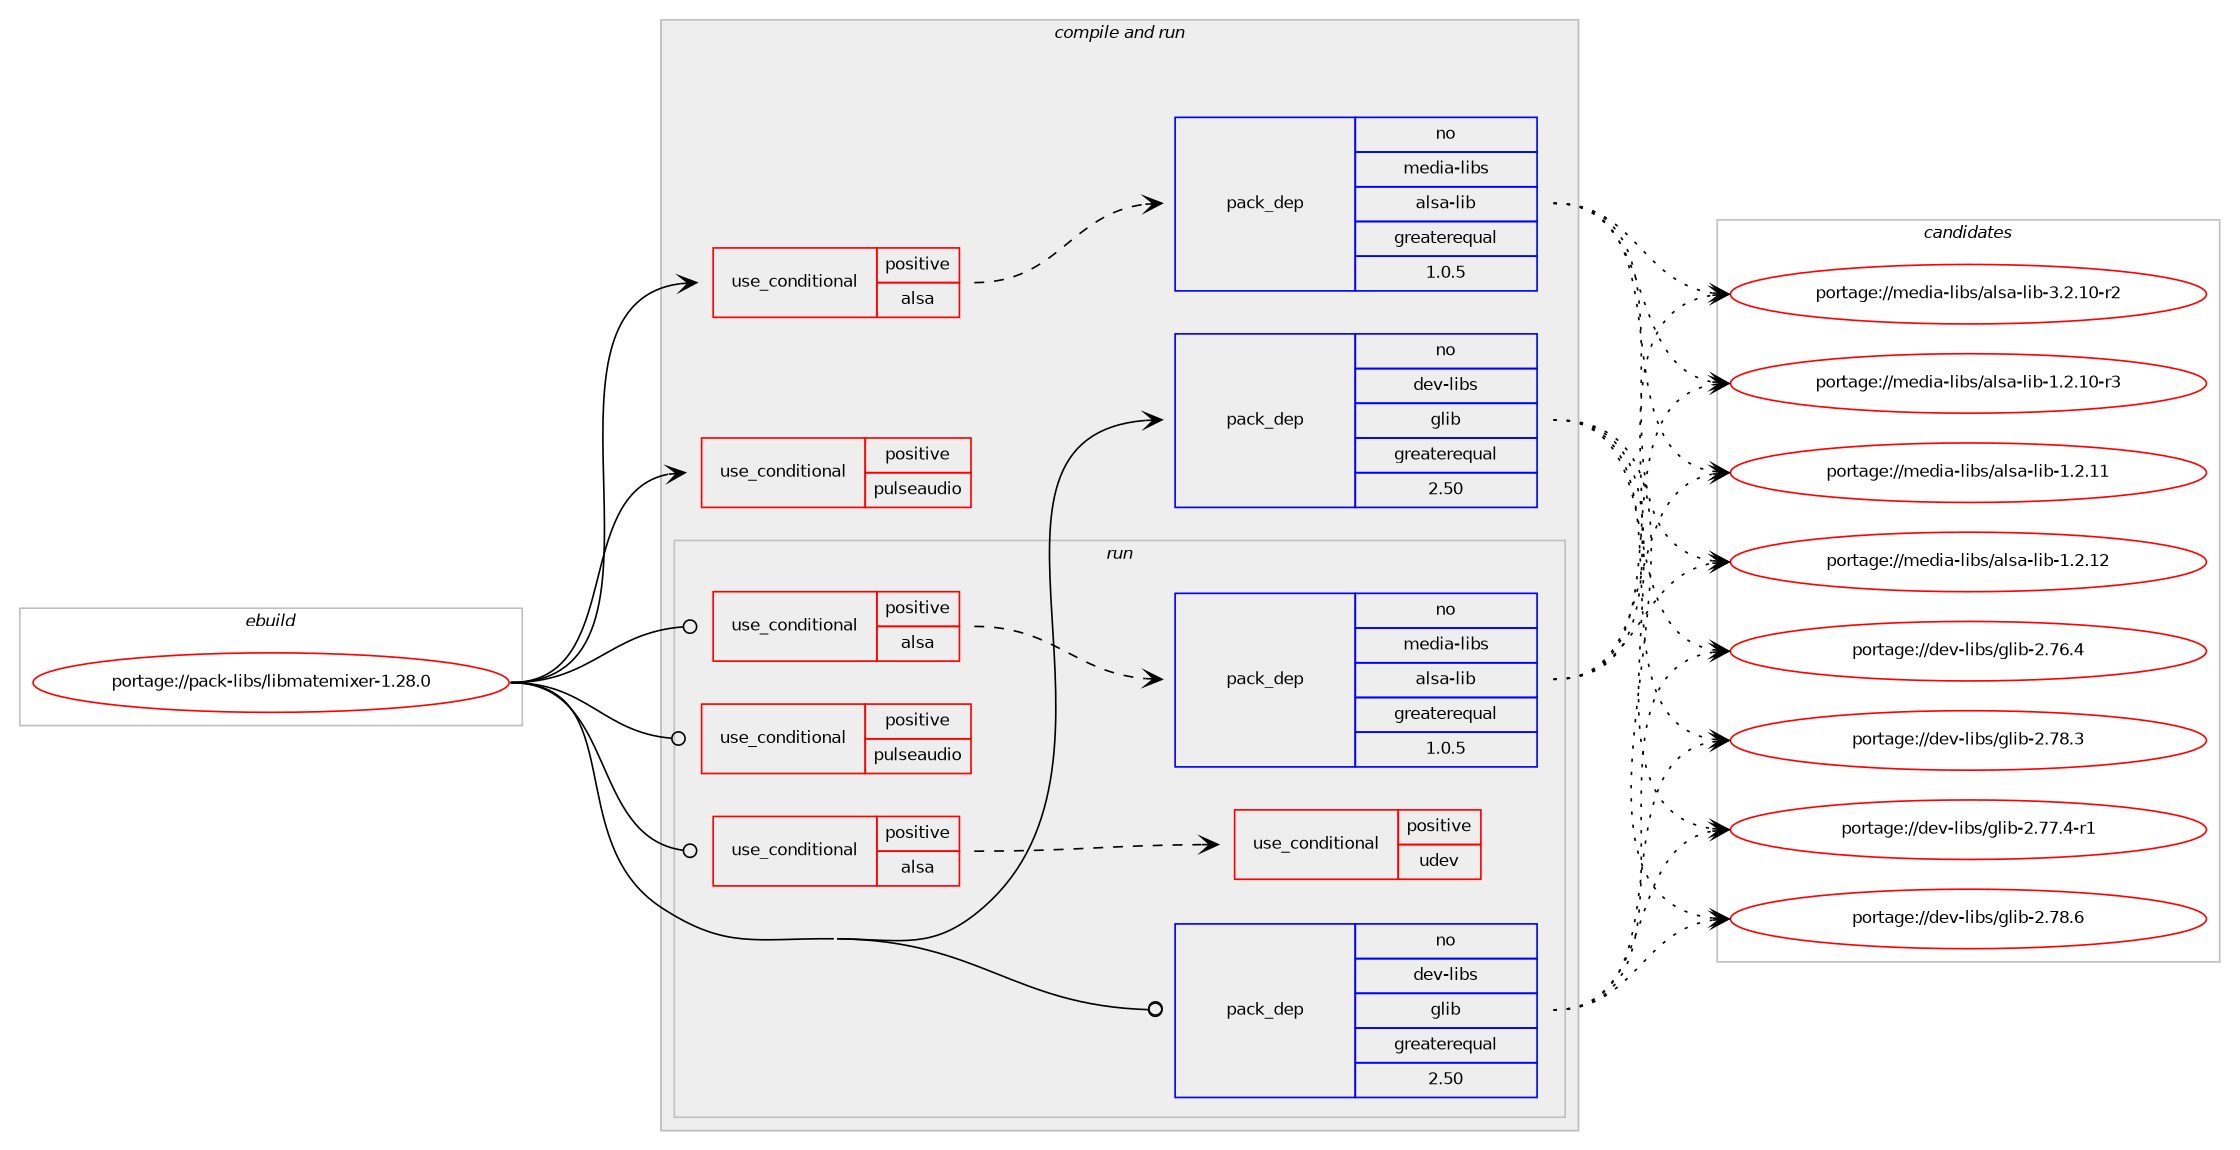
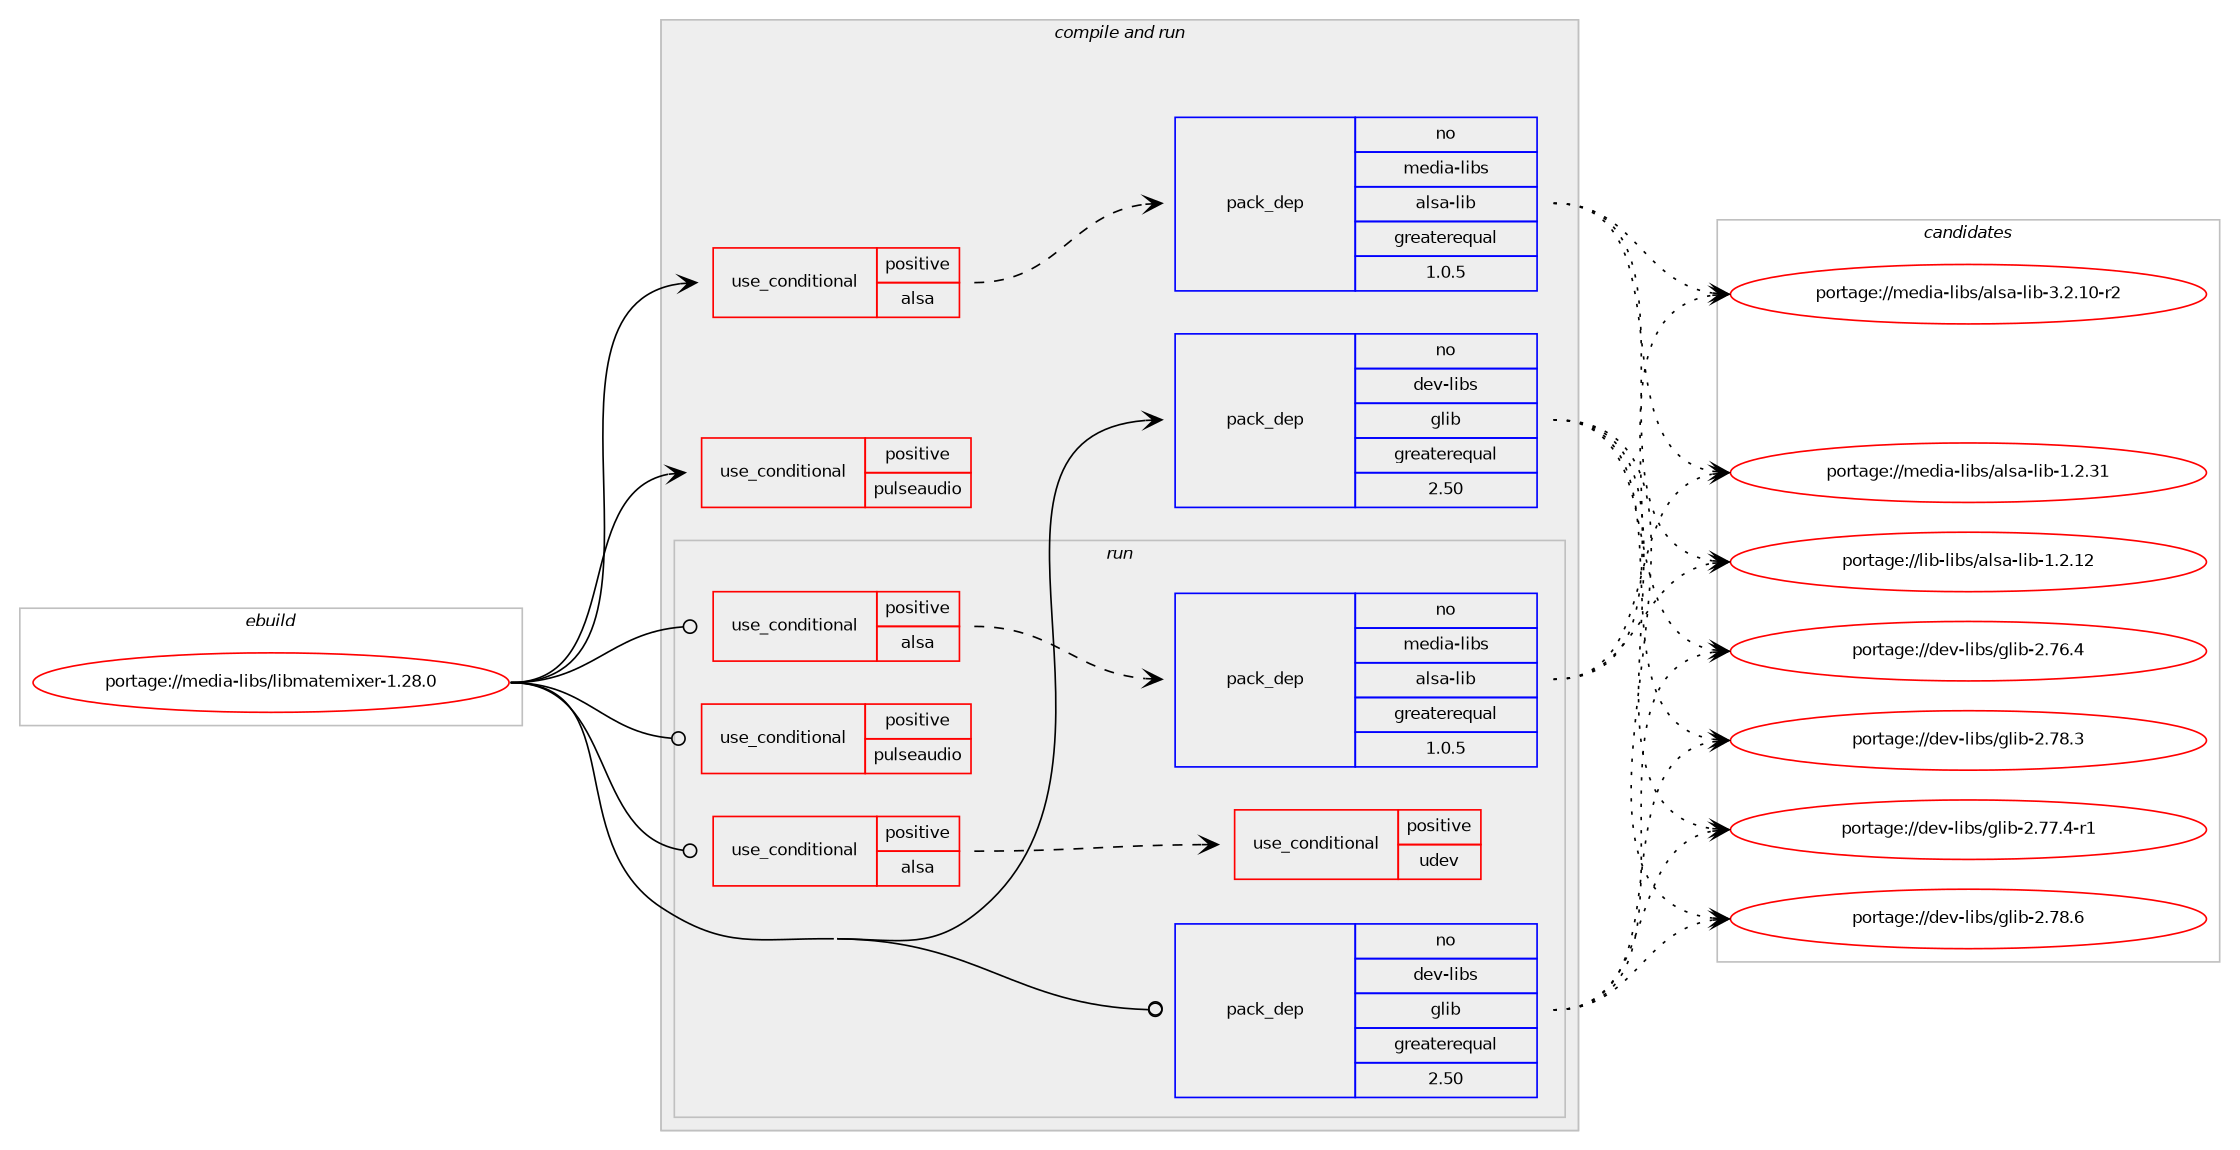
node "portage://media-libs/alsa-lib-1.2.10-r3": removed
node "portage://media-libs/alsa-lib-1.2.11": label "portage://media-libs/alsa-lib-1.2.11" -> "portage://media-libs/alsa-lib-1.2.31"
node "portage://media-libs/alsa-lib-1.2.12": label "portage://media-libs/alsa-lib-1.2.12" -> "portage://lib-libs/alsa-lib-1.2.12"
node "portage://pack-libs/libmatemixer-1.28.0": label "portage://pack-libs/libmatemixer-1.28.0" -> "portage://media-libs/libmatemixer-1.28.0"
